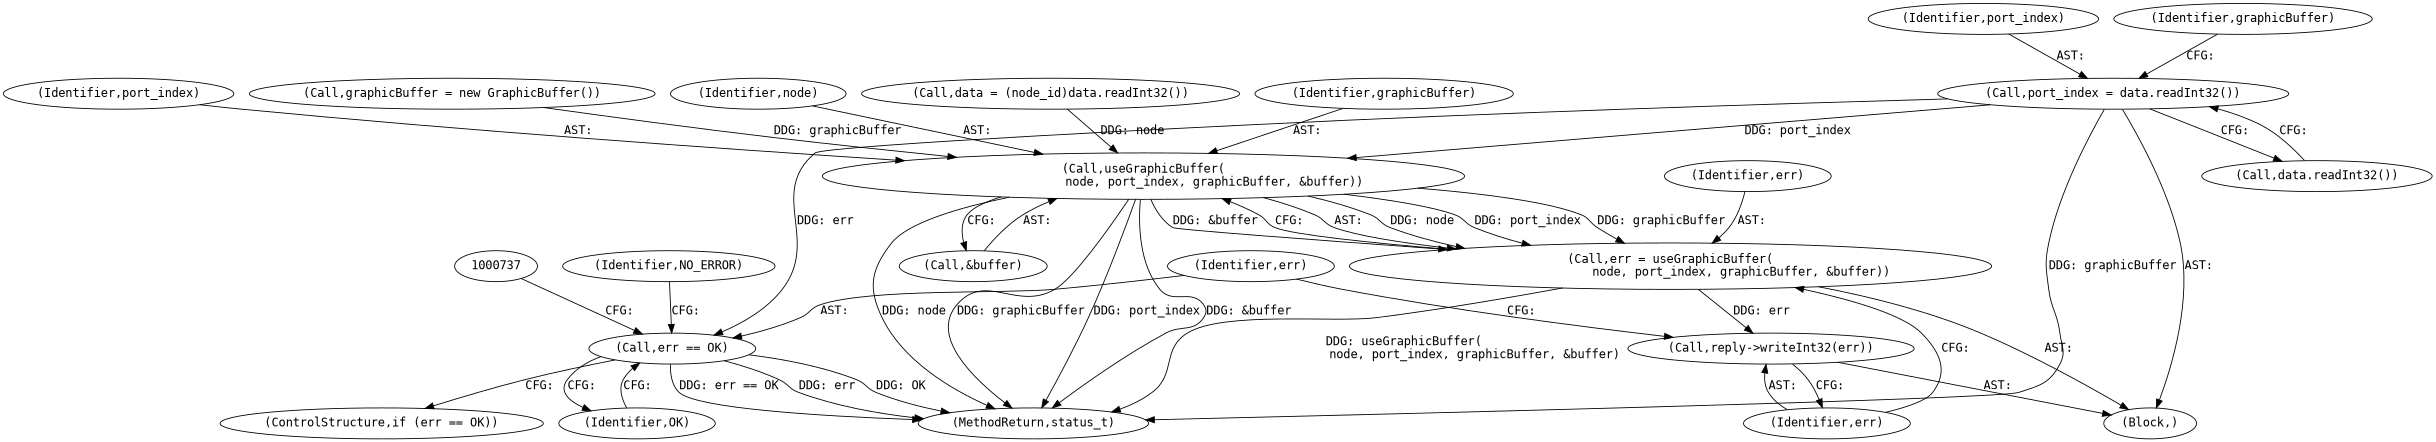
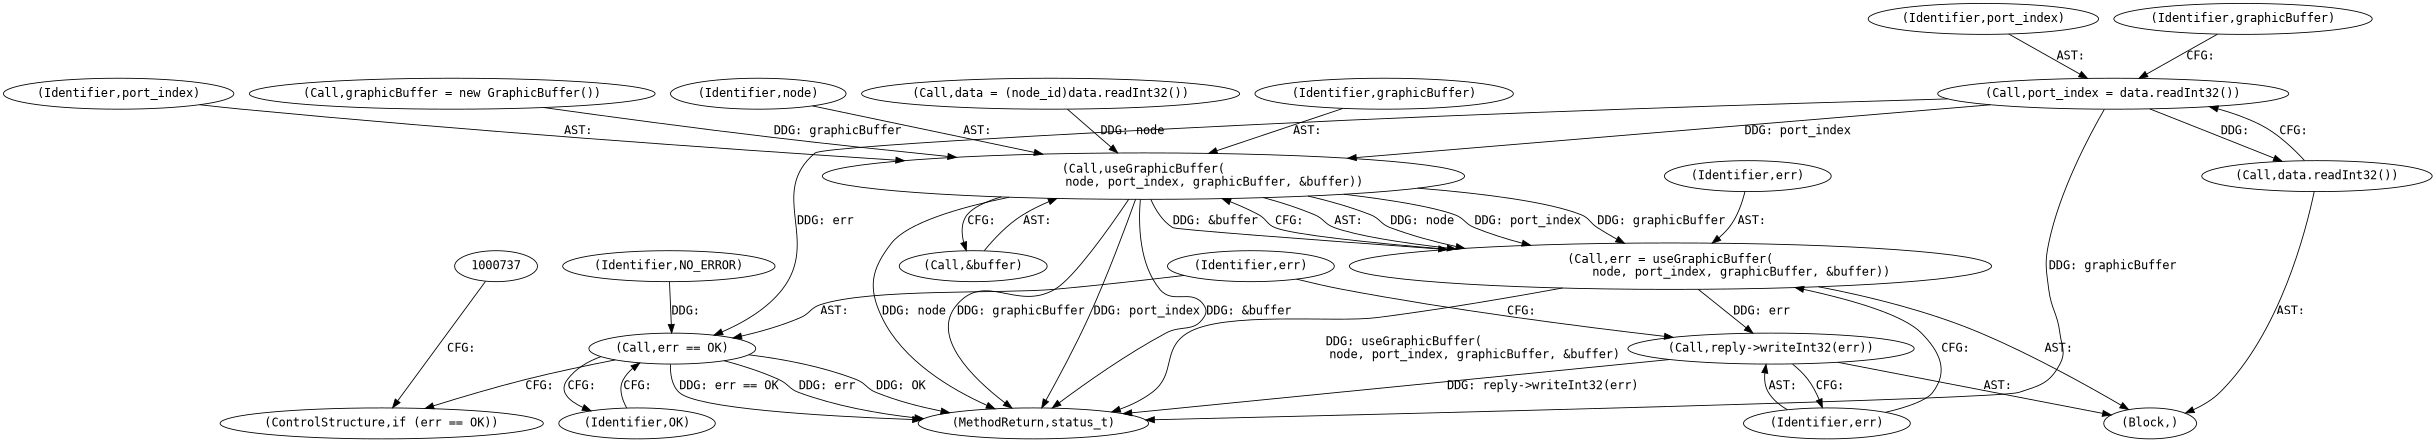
edge "(Call,port_index = data.readInt32())" -> "(Call,data.readInt32())": label "CFG: " -> "DDG: "
edge "(Call,port_index = data.readInt32())" -> "(Block,)": now "(Call,data.readInt32())" -> "(Block,)"
edge "1000737" -> "(Call,err == OK)": now "1000737" -> "(ControlStructure,if (err == OK))"
edge "(Identifier,NO_ERROR)" -> "(Call,err == OK)": label "CFG: " -> "DDG: "
edge "(Call,reply->writeInt32(err))" -> "(MethodReturn,status_t)": added, label "DDG: reply->writeInt32(err)"
